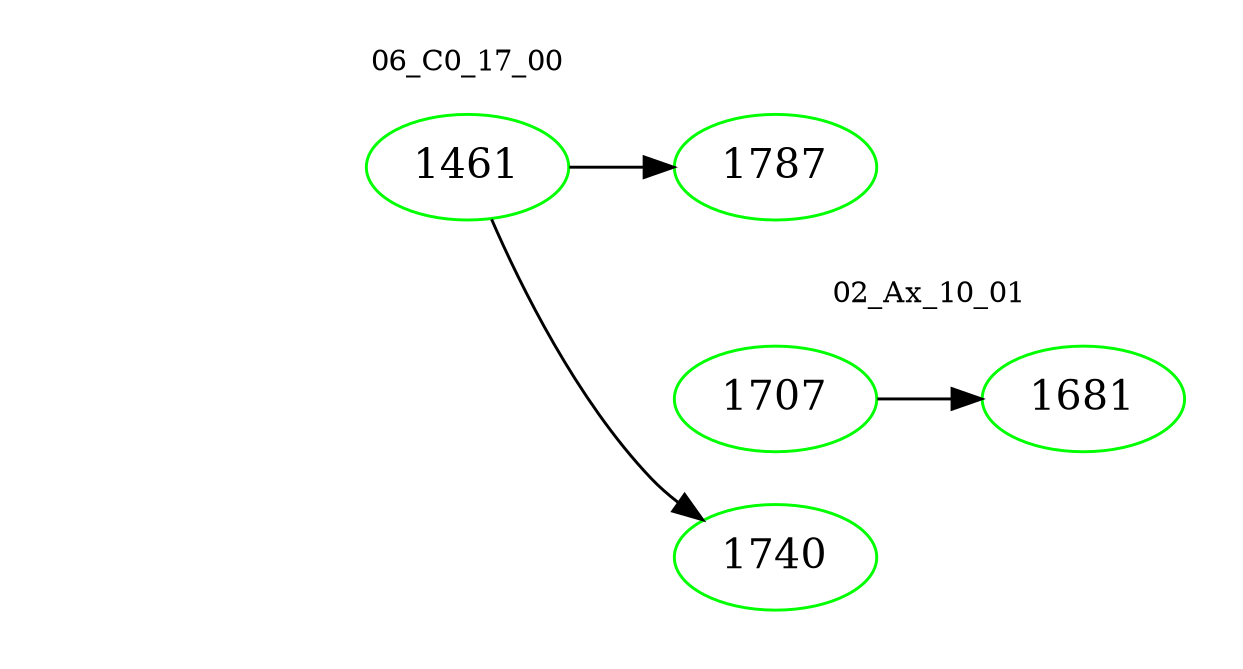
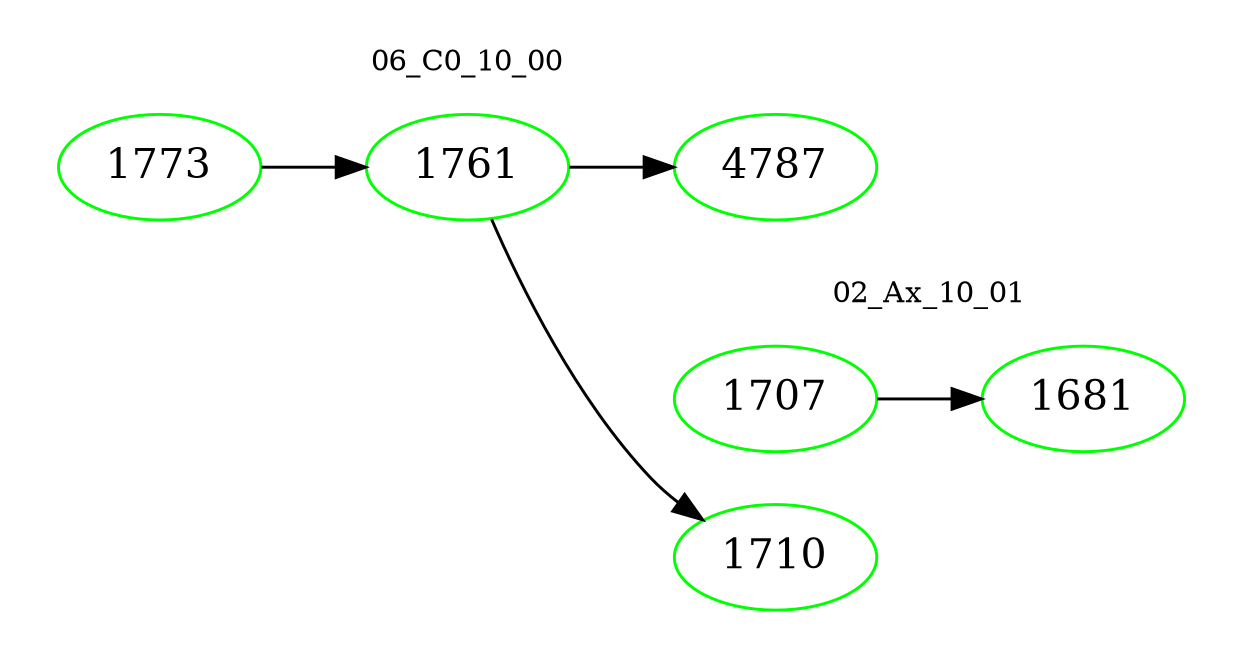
cluster "06_C0_17_00": label "06_C0_17_00" -> "06_C0_10_00"
node "1773": added
node "1461": label "1461" -> "1761"
node "1787": label "1787" -> "4787"
node "1740": label "1740" -> "1710"
